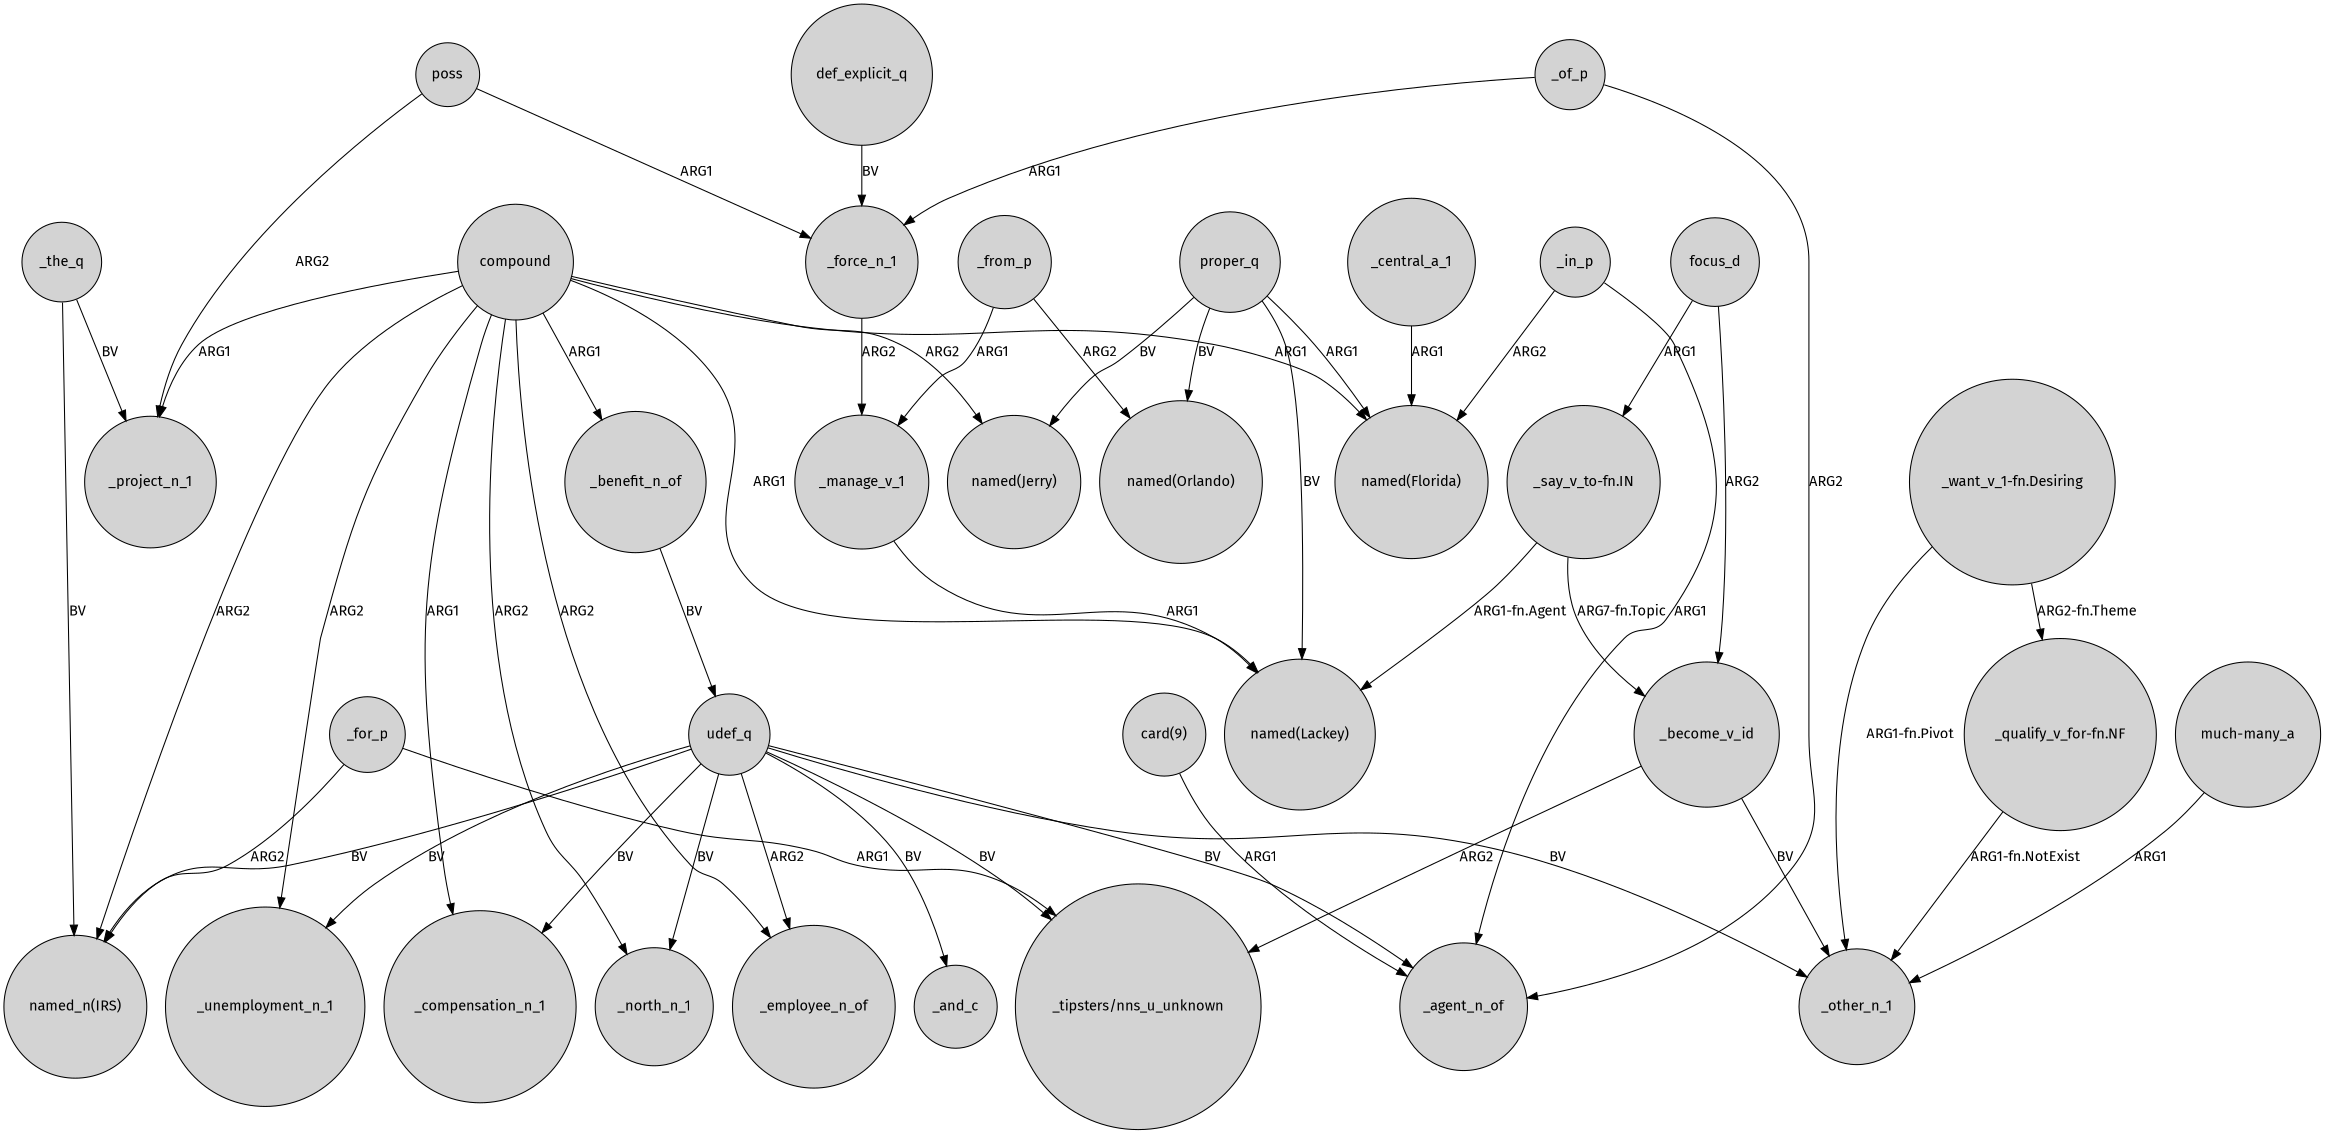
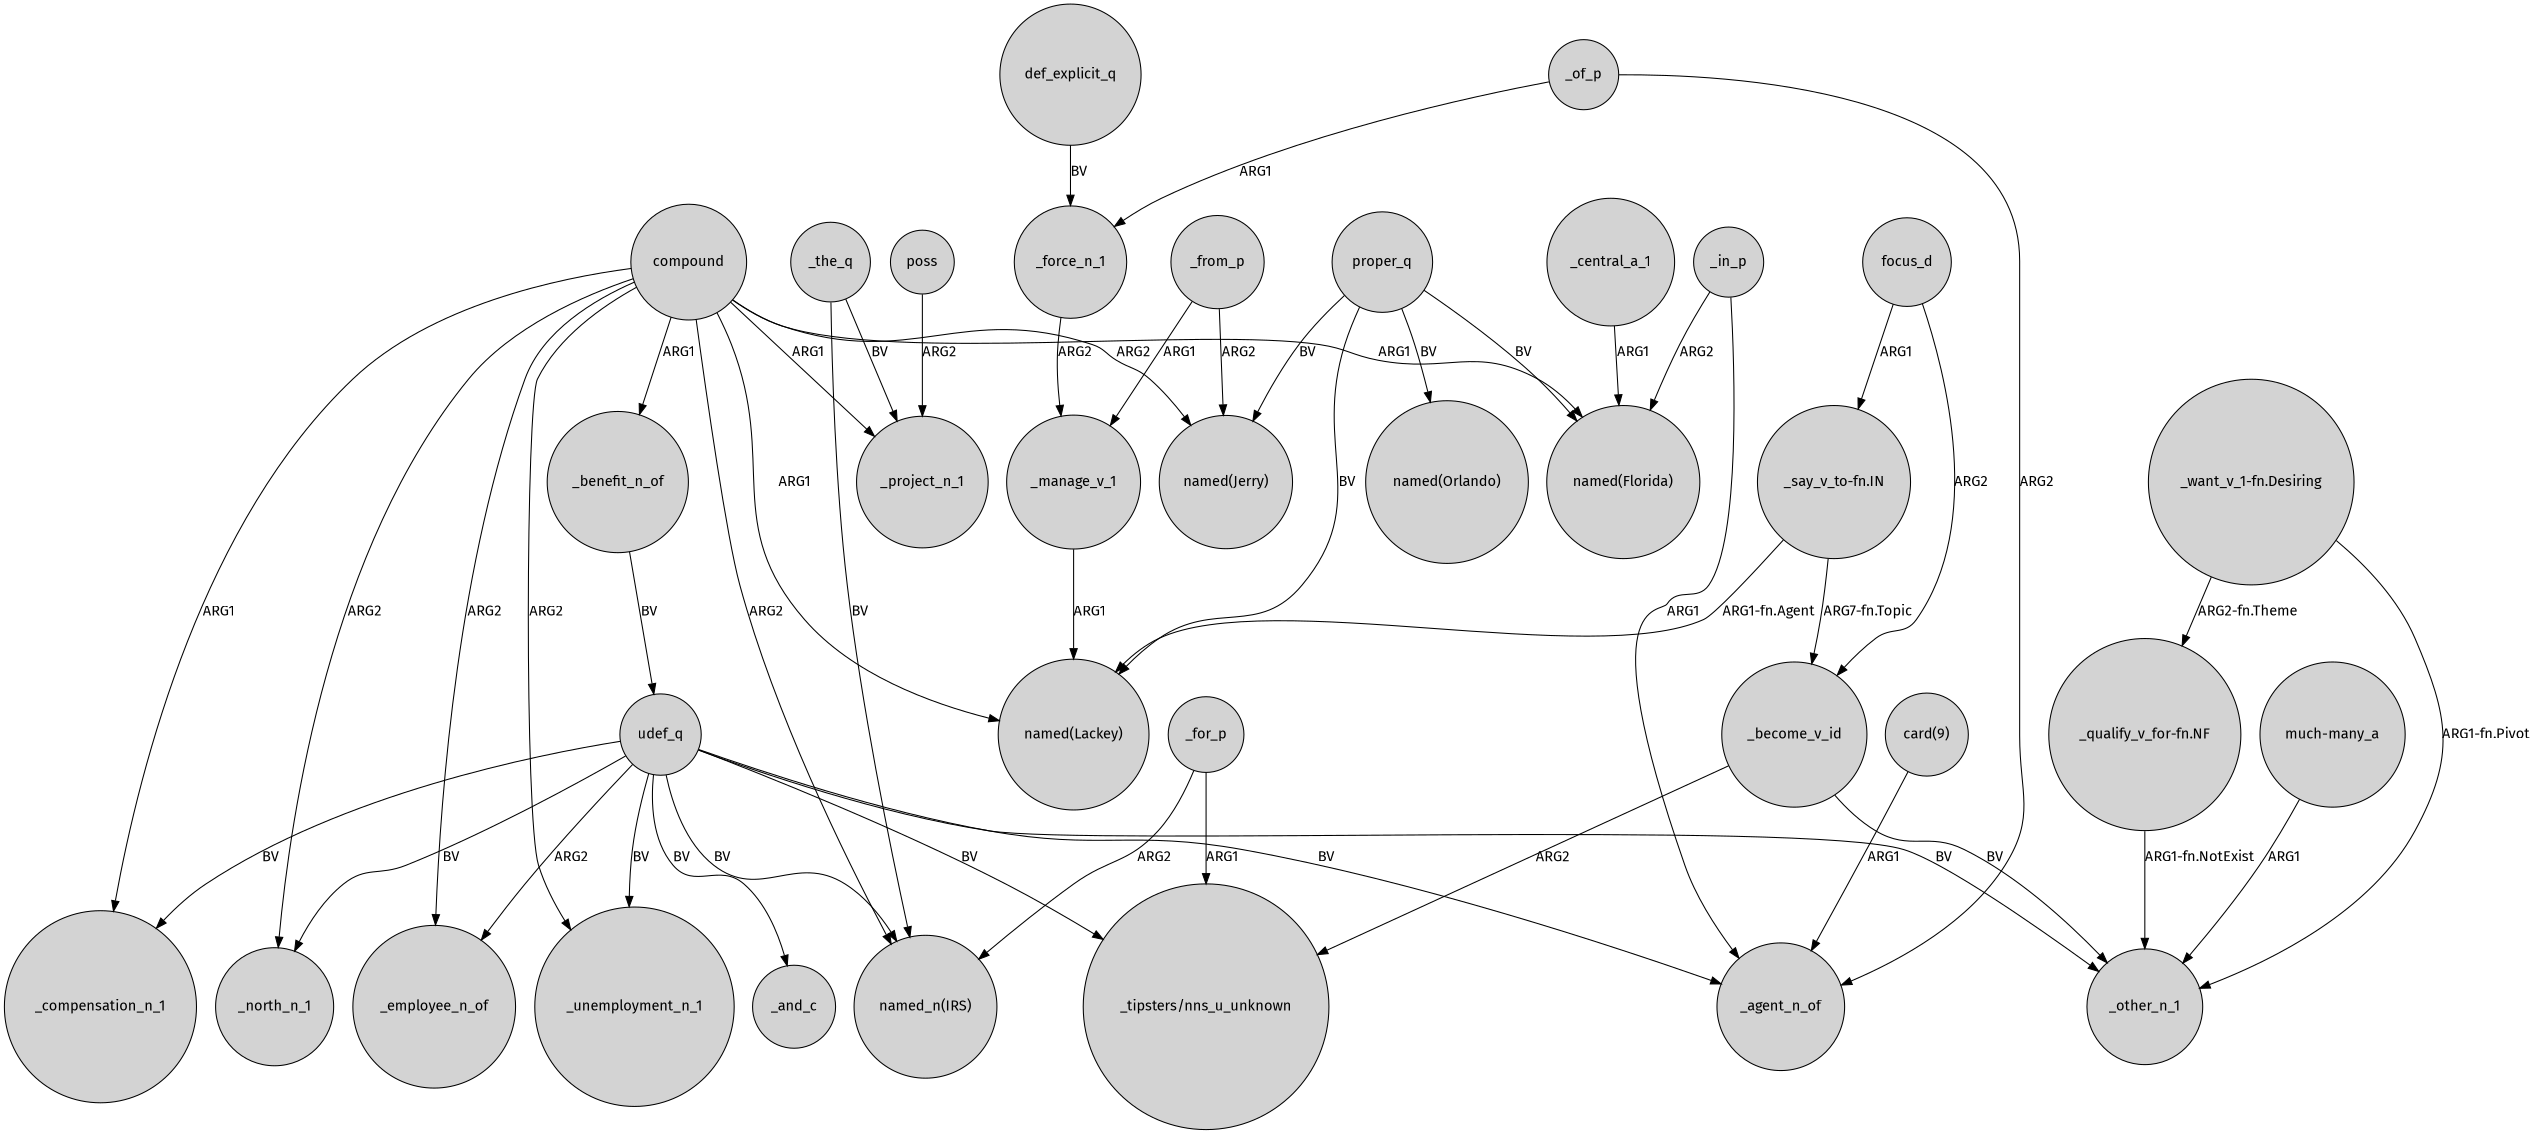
edge "poss" -> "_force_n_1": removed, label "ARG1"
edge "proper_q" -> "named(Florida)": label "ARG1" -> "BV"
edge "_from_p" -> "named(Orlando)": now "_from_p" -> "named(Jerry)"
